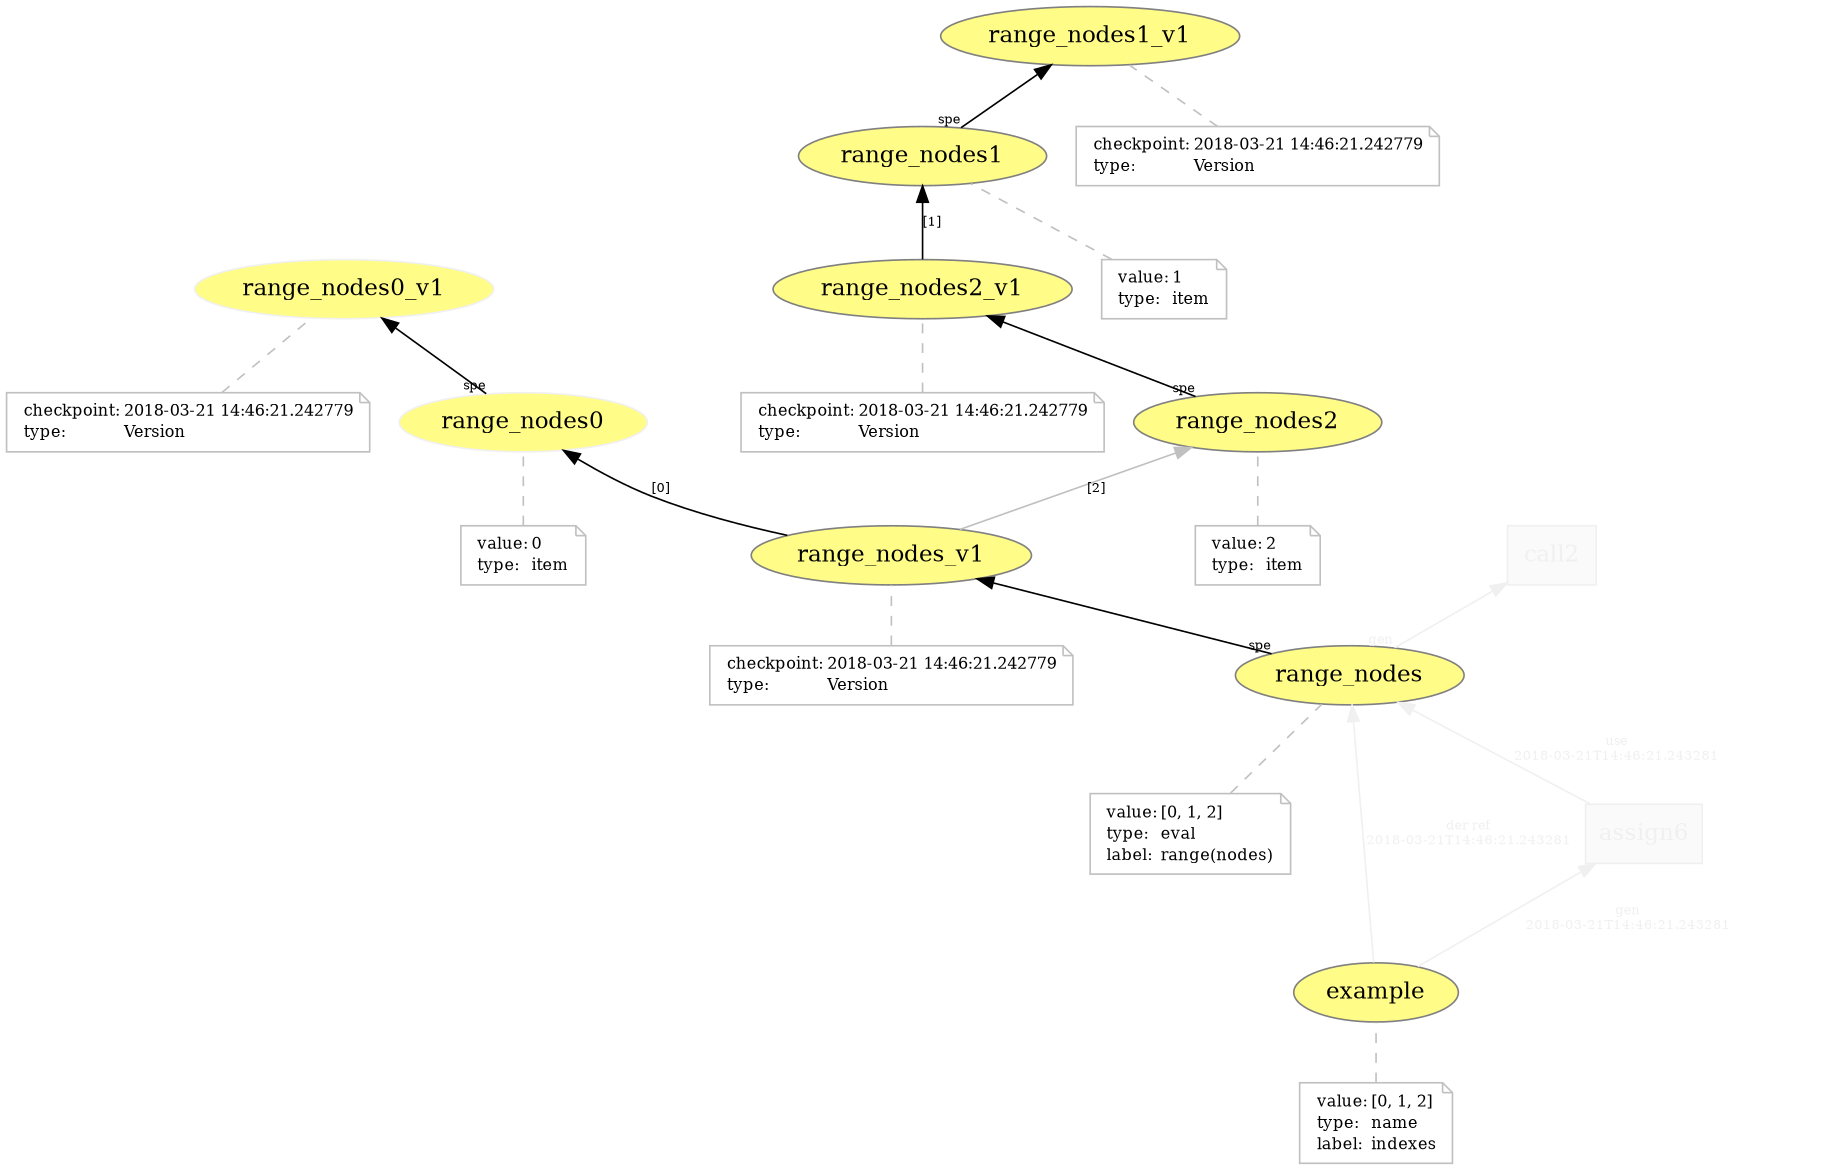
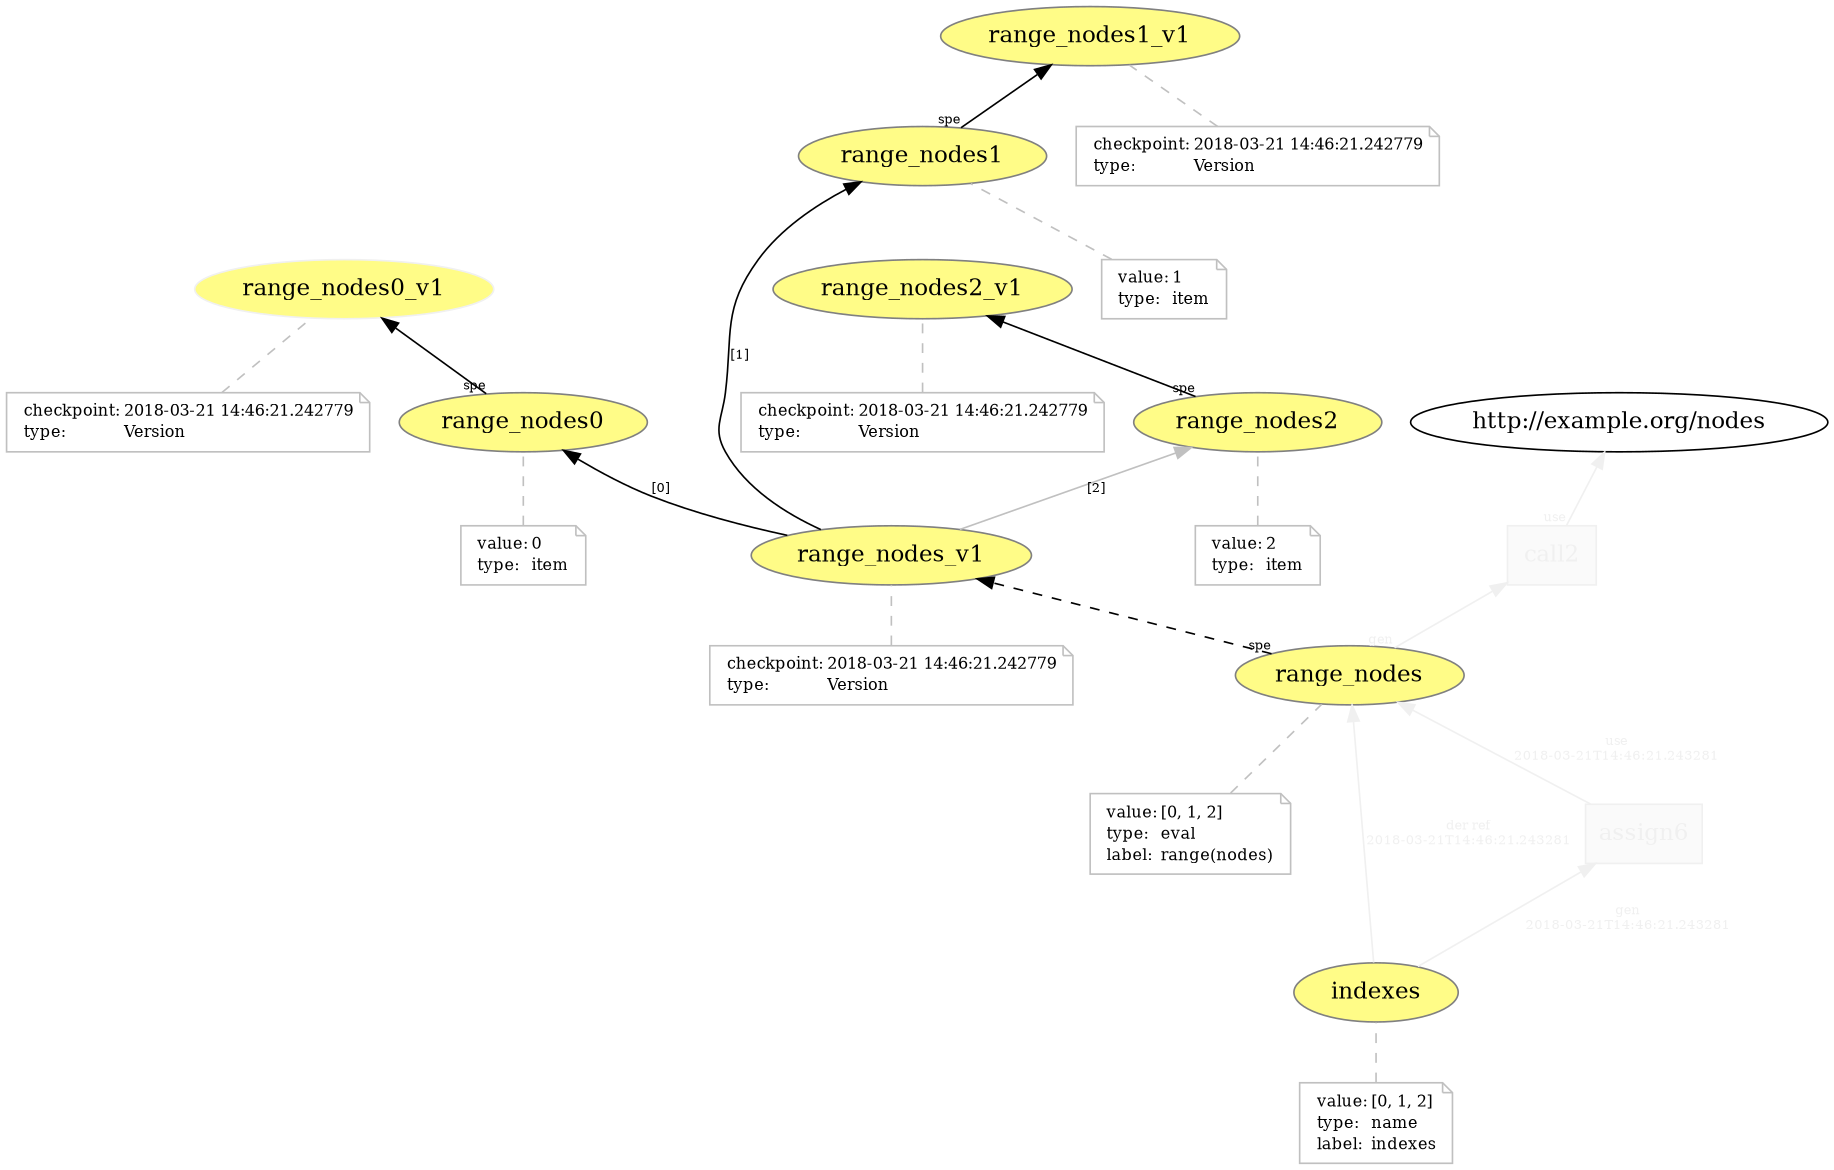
edge "range_nodes2_v1" -> "range_nodes1": now "range_nodes_v1" -> "range_nodes1"
node "range_nodes0": color #f0f0f0 -> #808080
node "http://example.org/nodes": added
edge "range_nodes" -> "range_nodes_v1": style solid -> dashed
node "example": label "example" -> "indexes"
